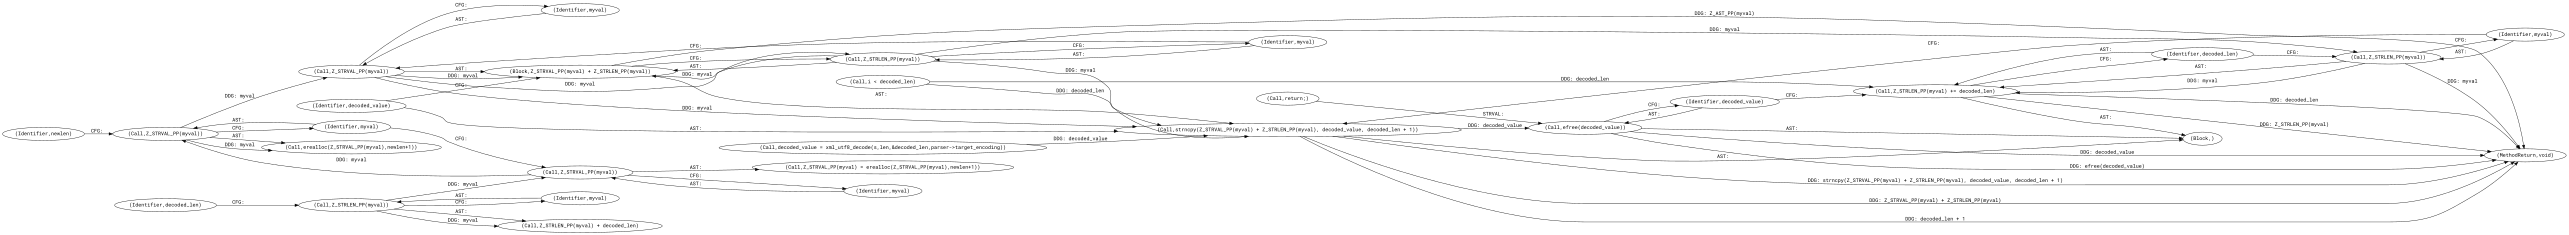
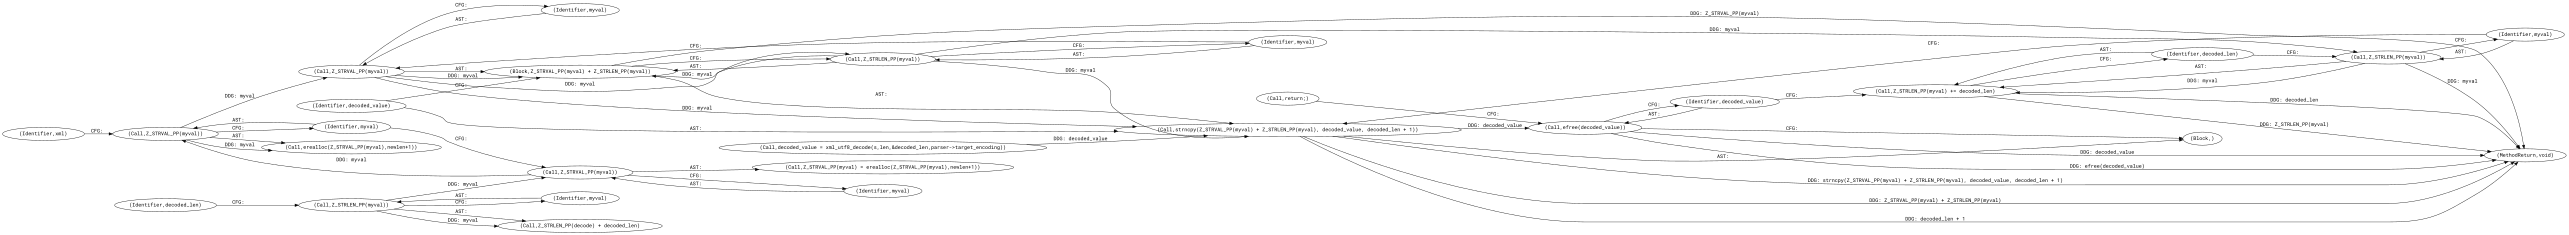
edge "(Block,Z_STRVAL_PP(myval) + Z_STRLEN_PP(myval))" -> "(MethodReturn,void)": label "DDG: Z_AST_PP(myval)" -> "DDG: Z_STRVAL_PP(myval)"
node "(Call,i < decoded_len)": removed
edge "(Call,return;)" -> "(Call,efree(decoded_value))": label "STRVAL: " -> "CFG: "
edge "(Call,Z_STRLEN_PP(myval) += decoded_len)" -> "(Block,)": removed, label "AST:"
edge "(Call,efree(decoded_value))" -> "(Block,)": label "AST: " -> "CFG: "
node "(Identifier,newlen)": label "(Identifier,newlen)" -> "(Identifier,xml)"
node "(Call,Z_STRLEN_PP(myval) + decoded_len)": label "(Call,Z_STRLEN_PP(myval) + decoded_len)" -> "(Call,Z_STRLEN_PP(decode) + decoded_len)"
